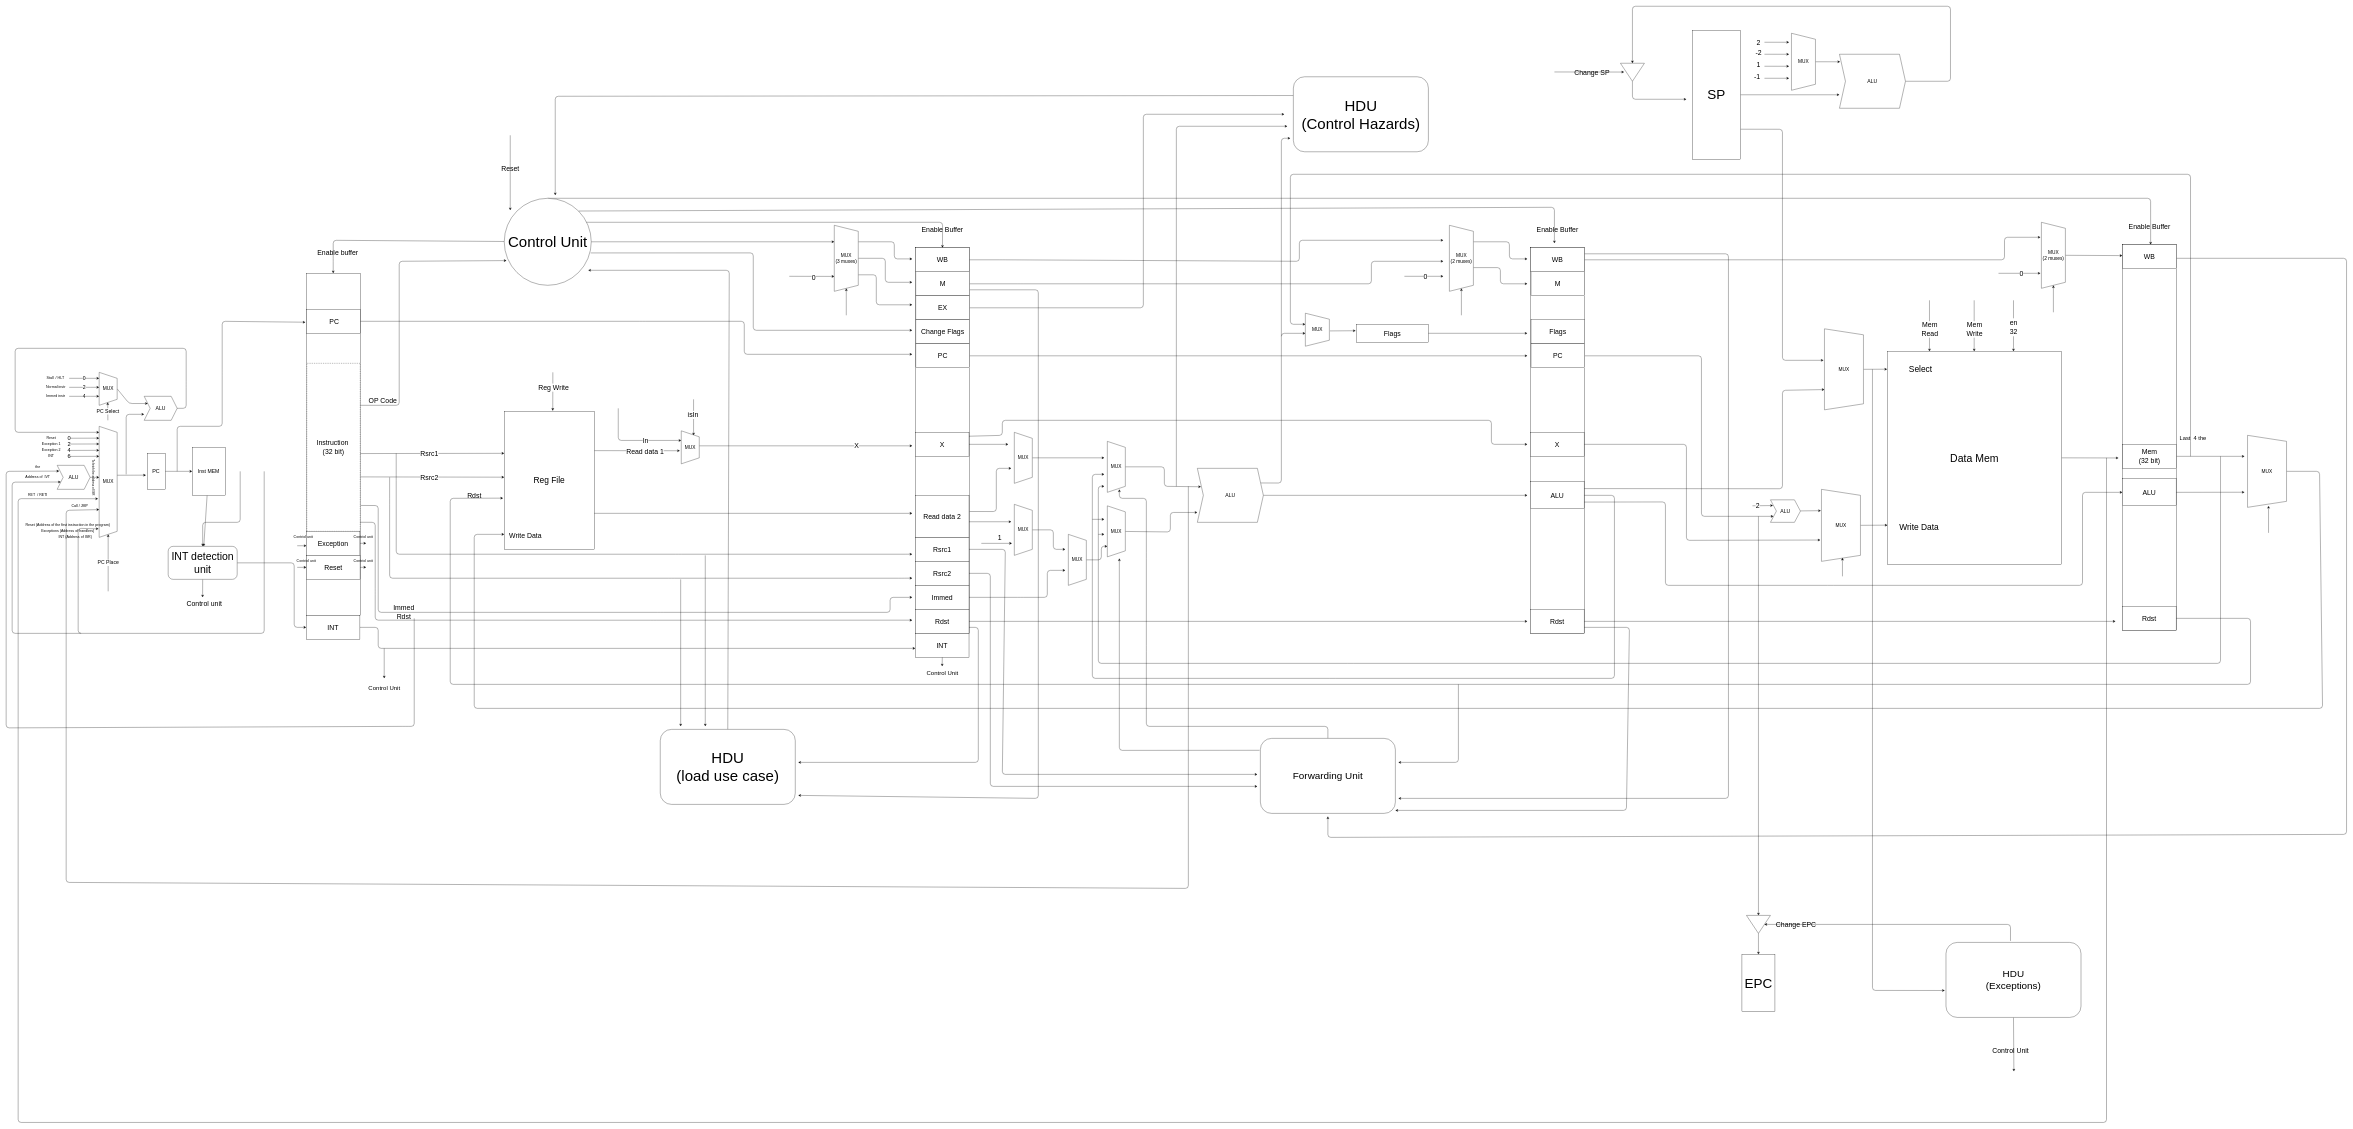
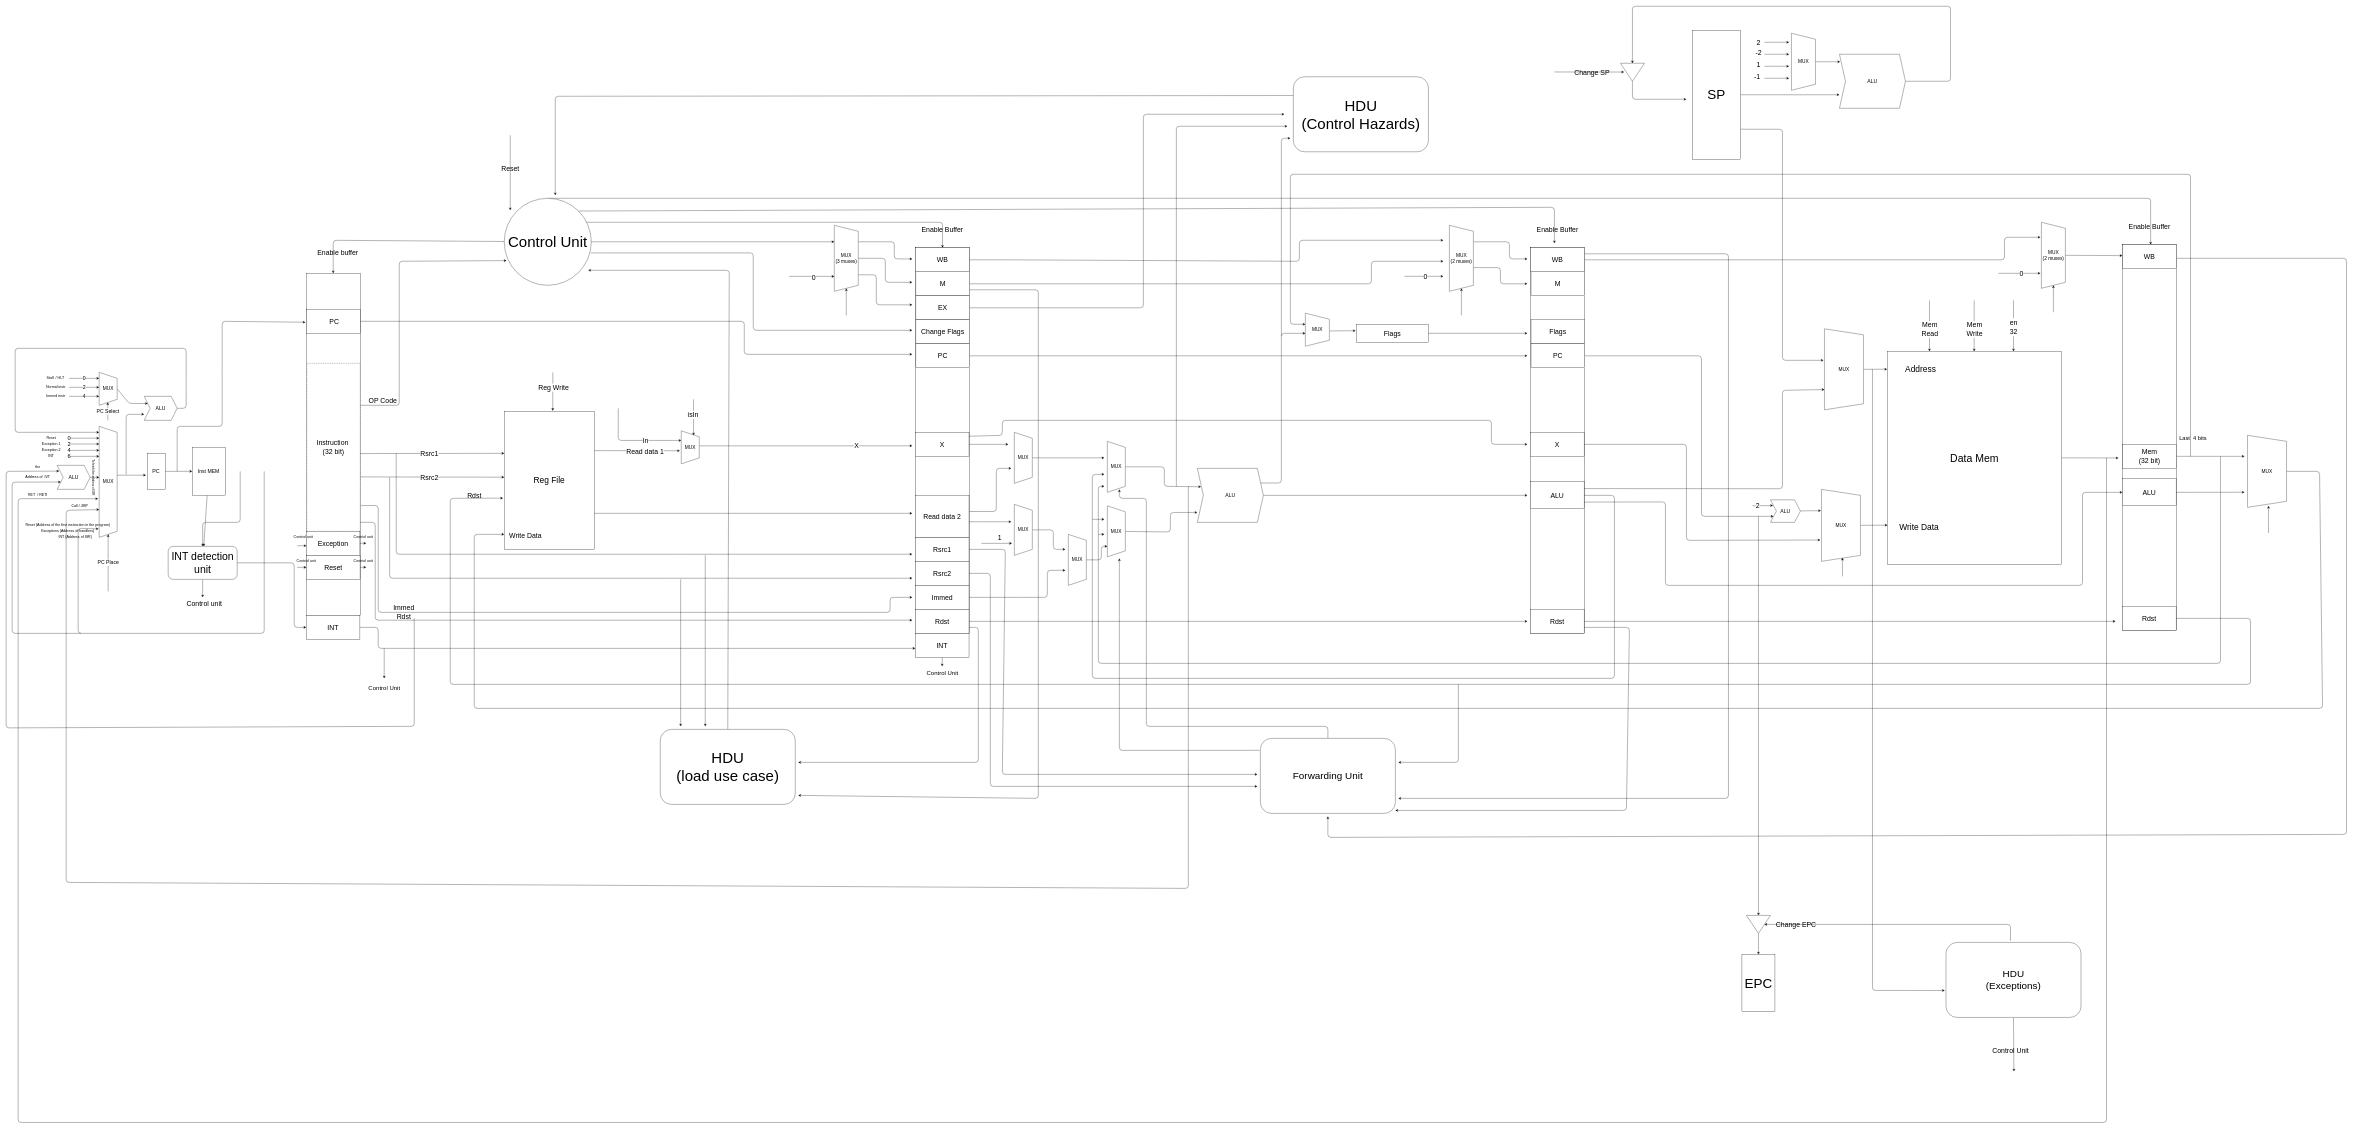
node "Select": label "Select" -> "Address"
node "Last 4 the": label "Last 4 the" -> "Last 4 bits"
